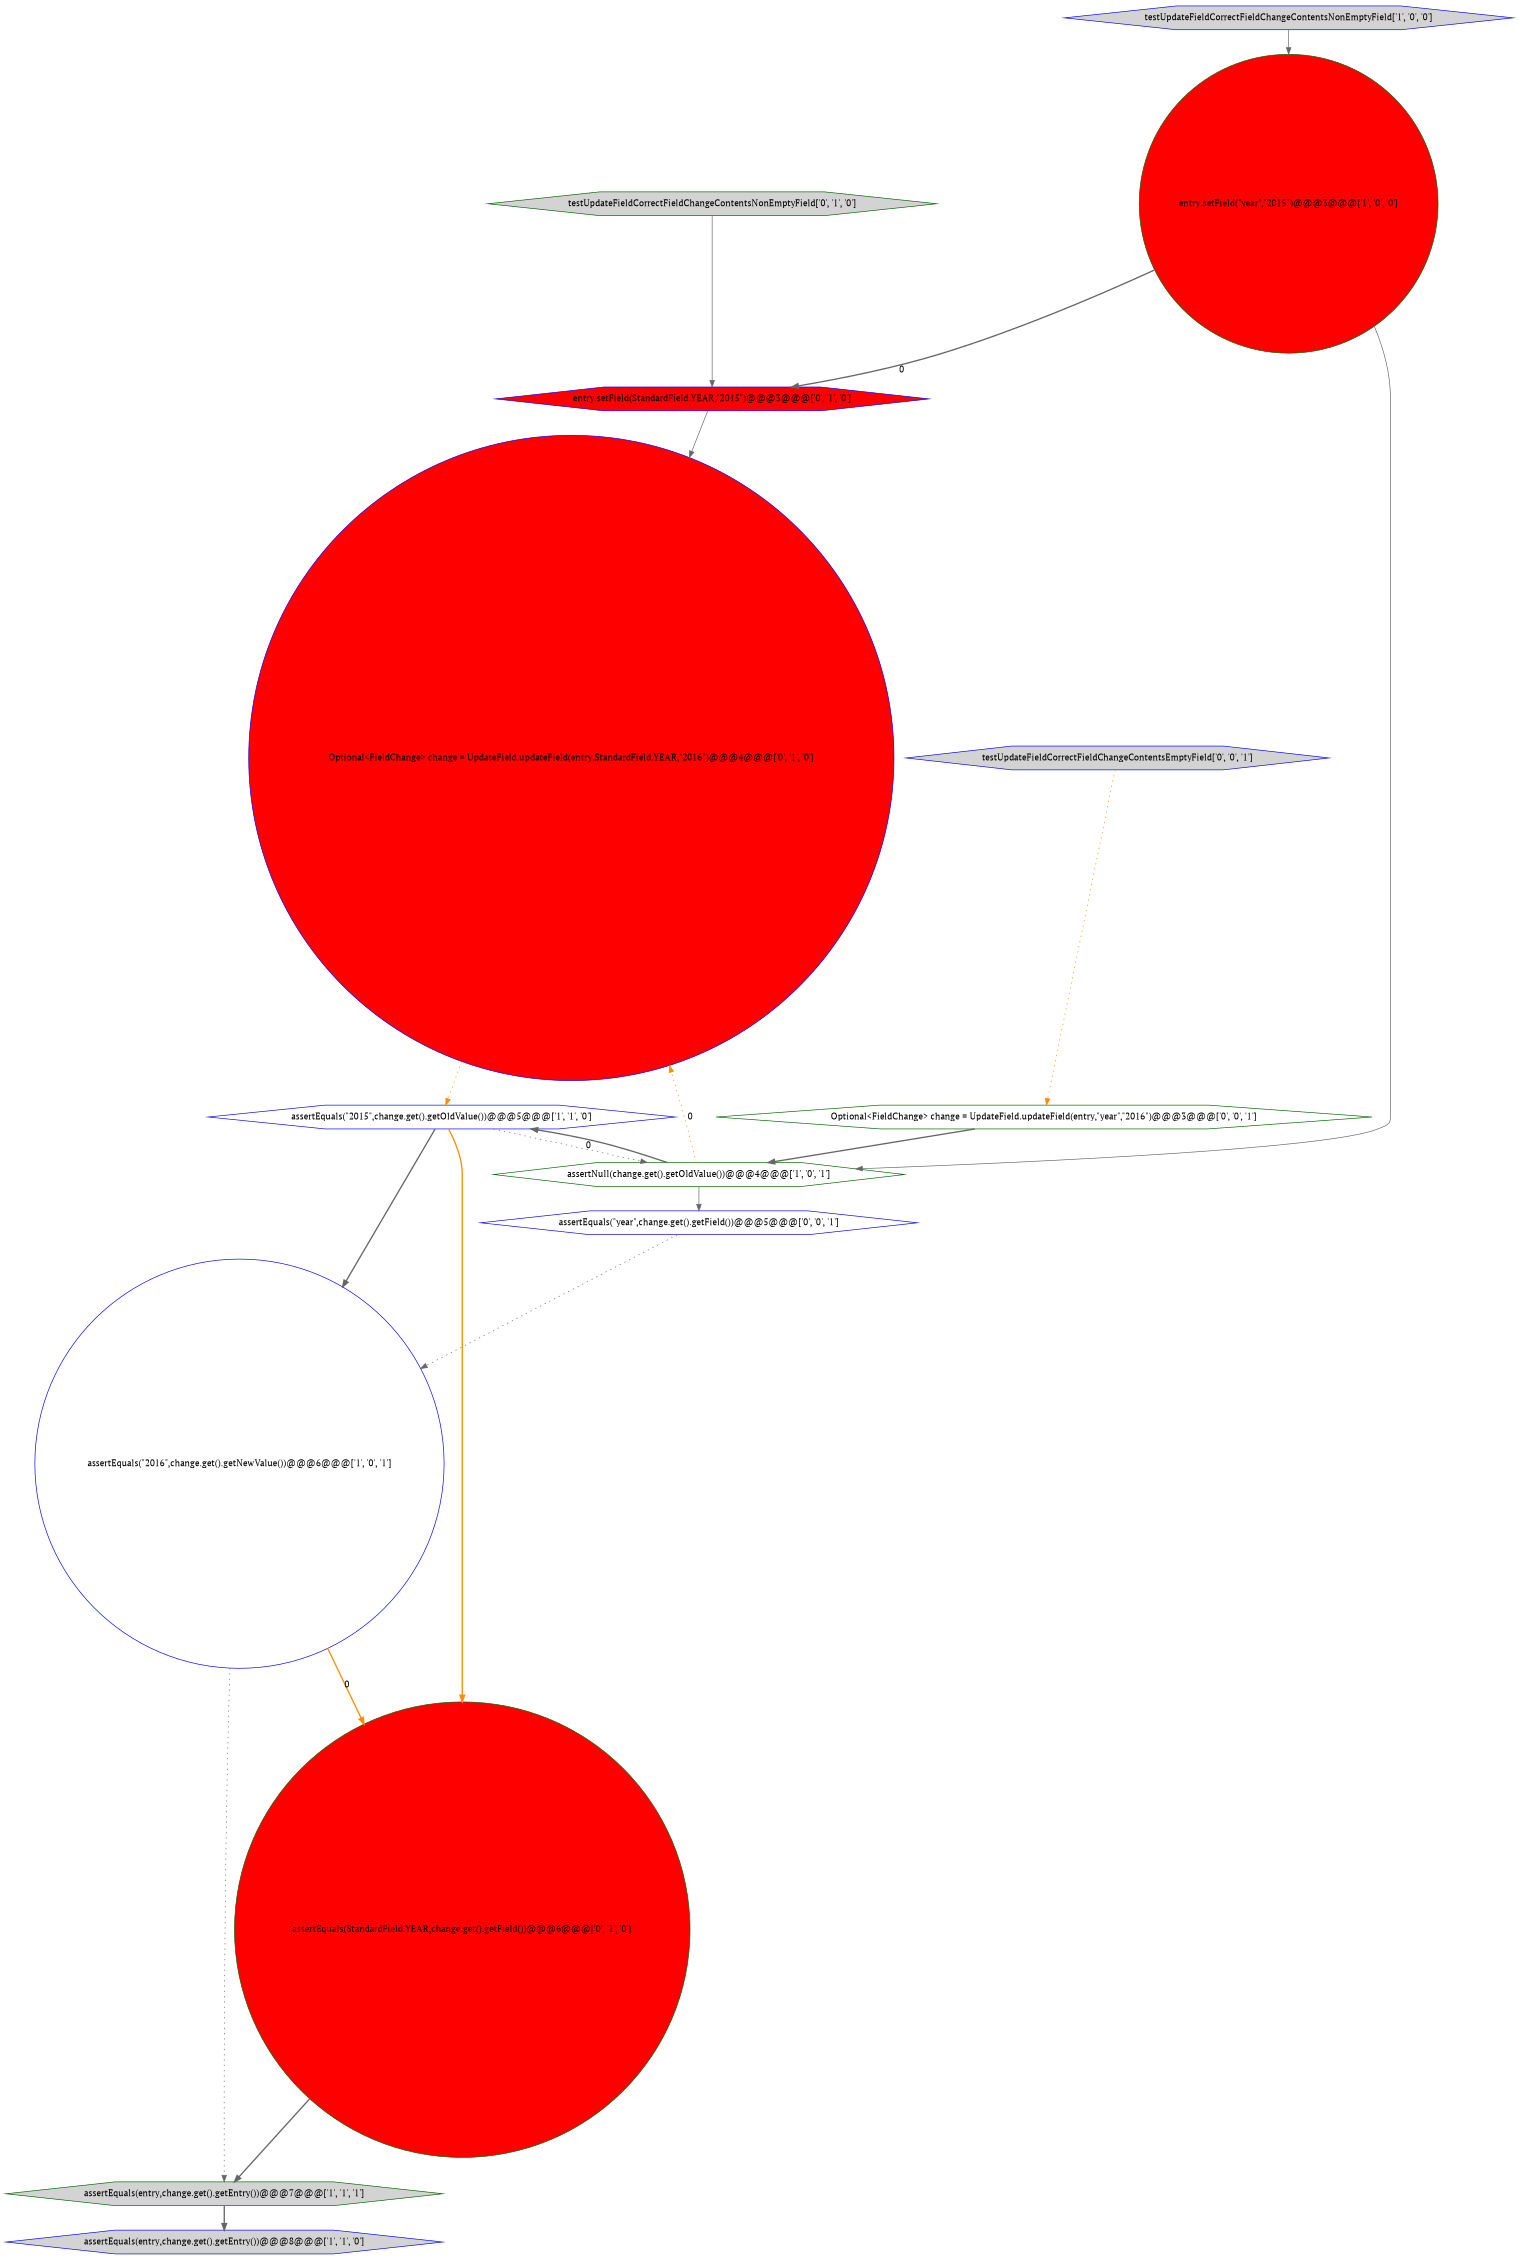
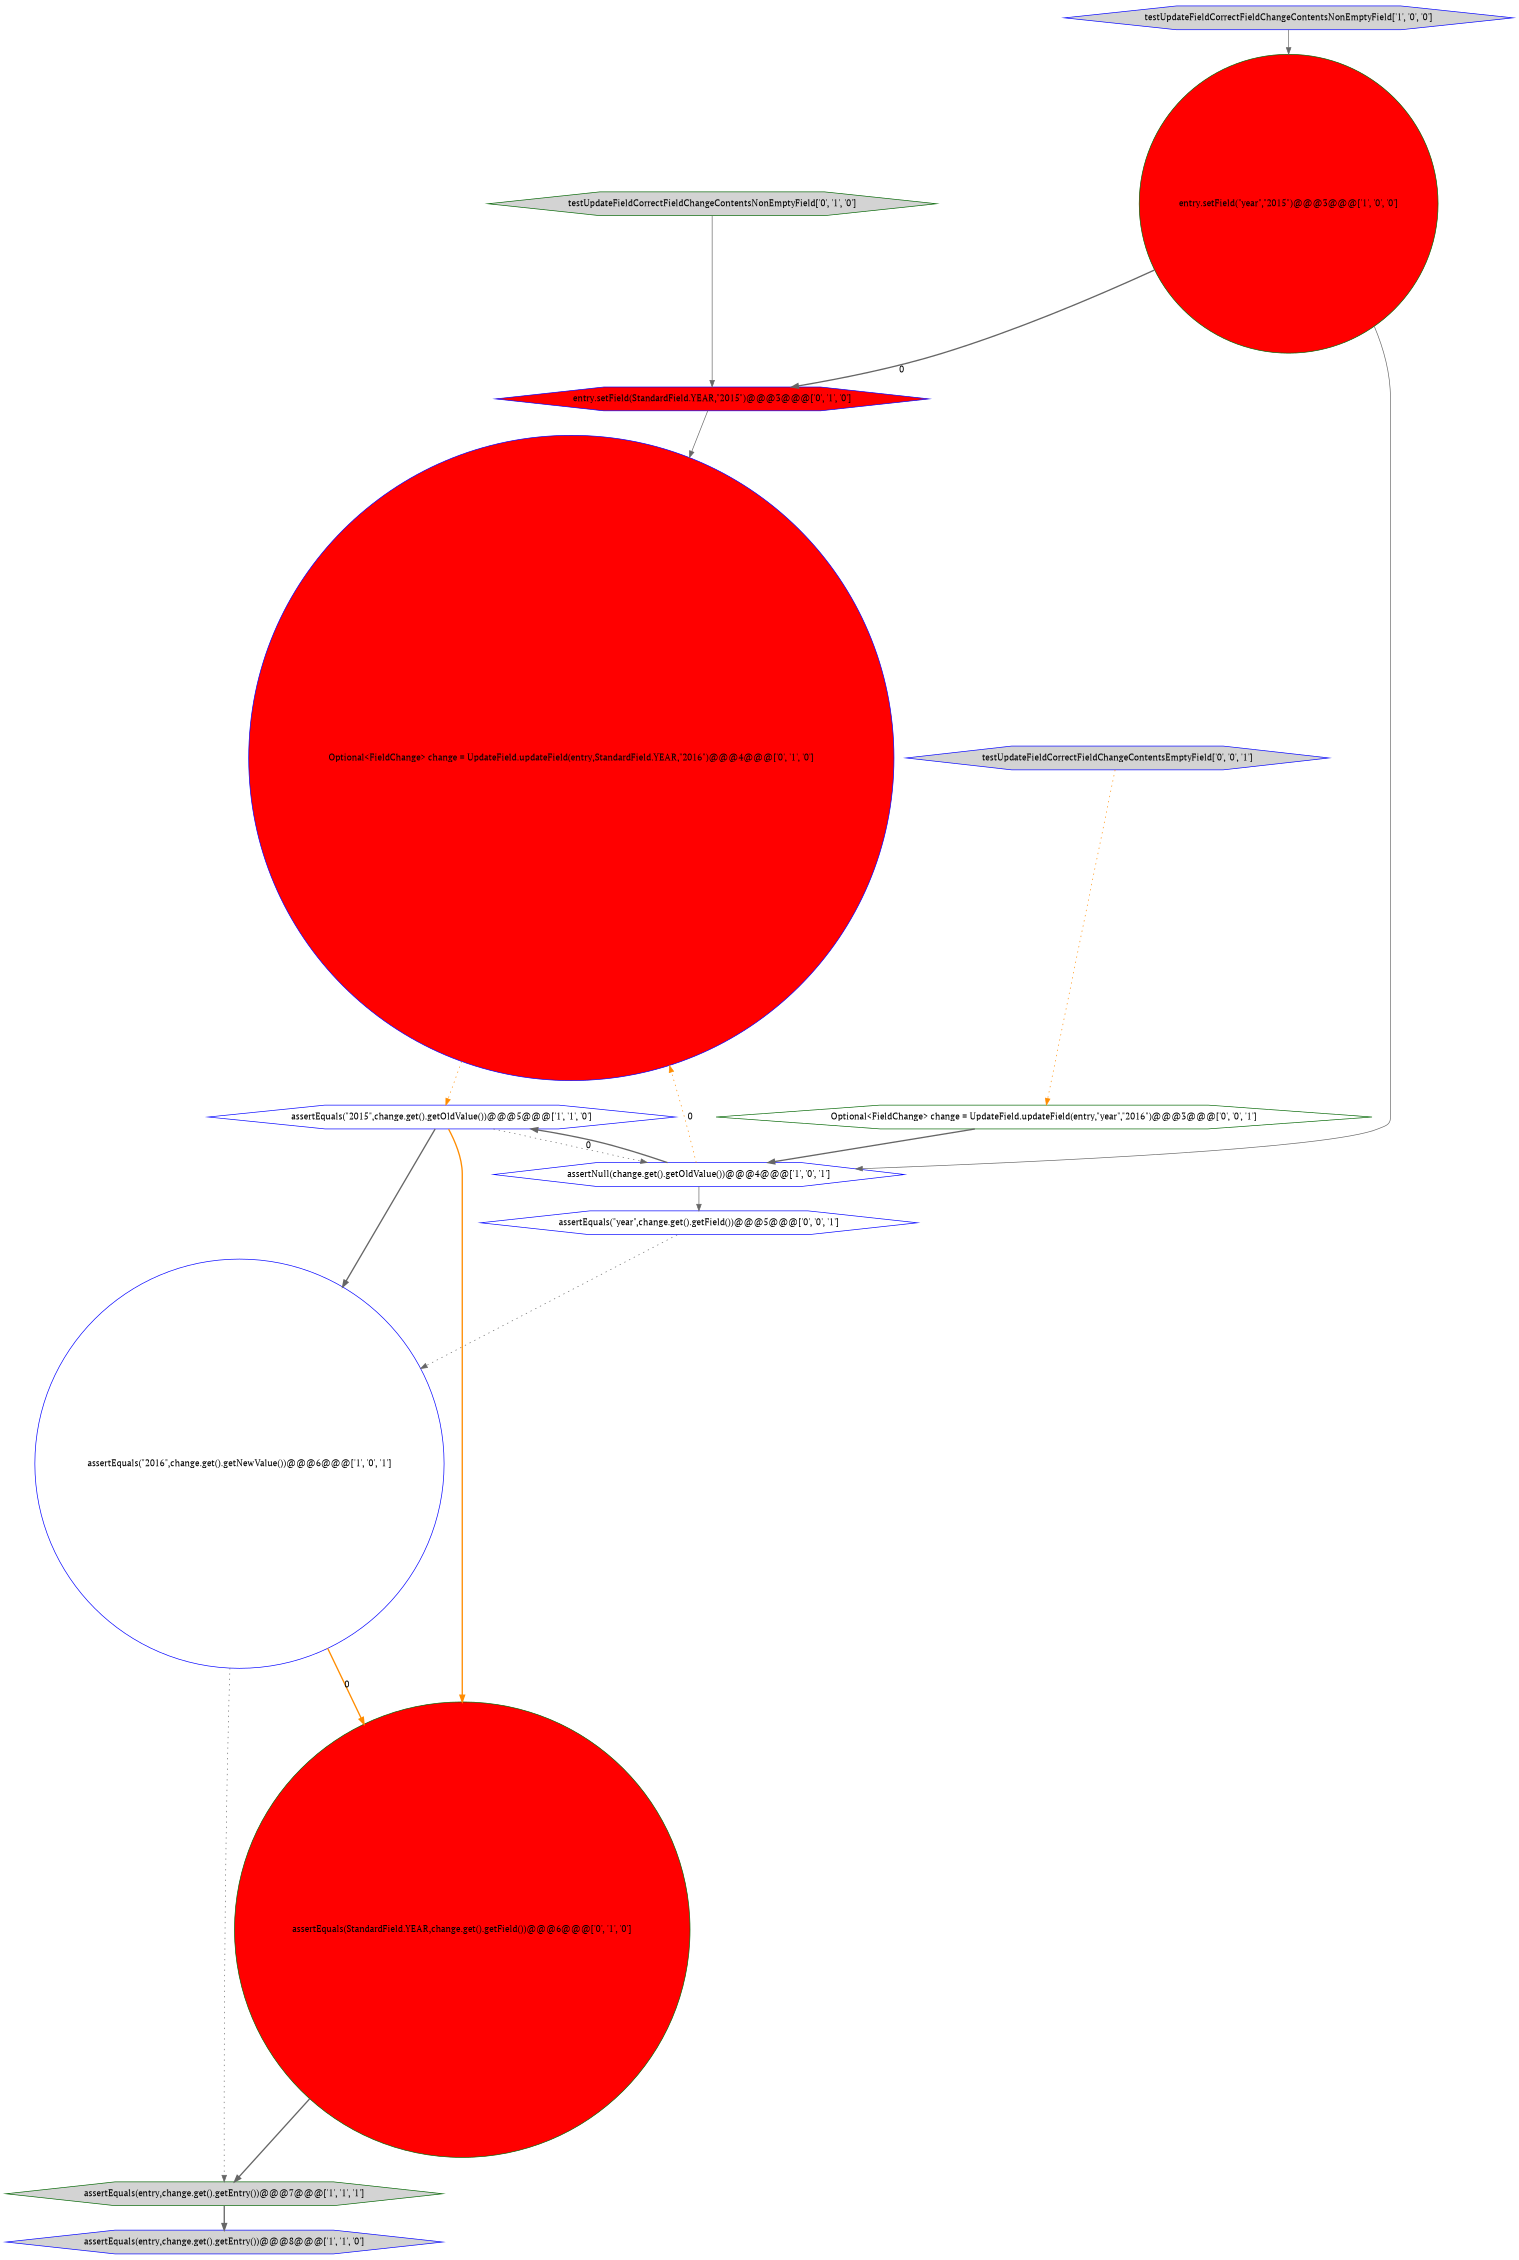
node "assertNull(change.get().getOldValue())@@@4@@@['1', '0', '1']": color darkgreen -> blue
